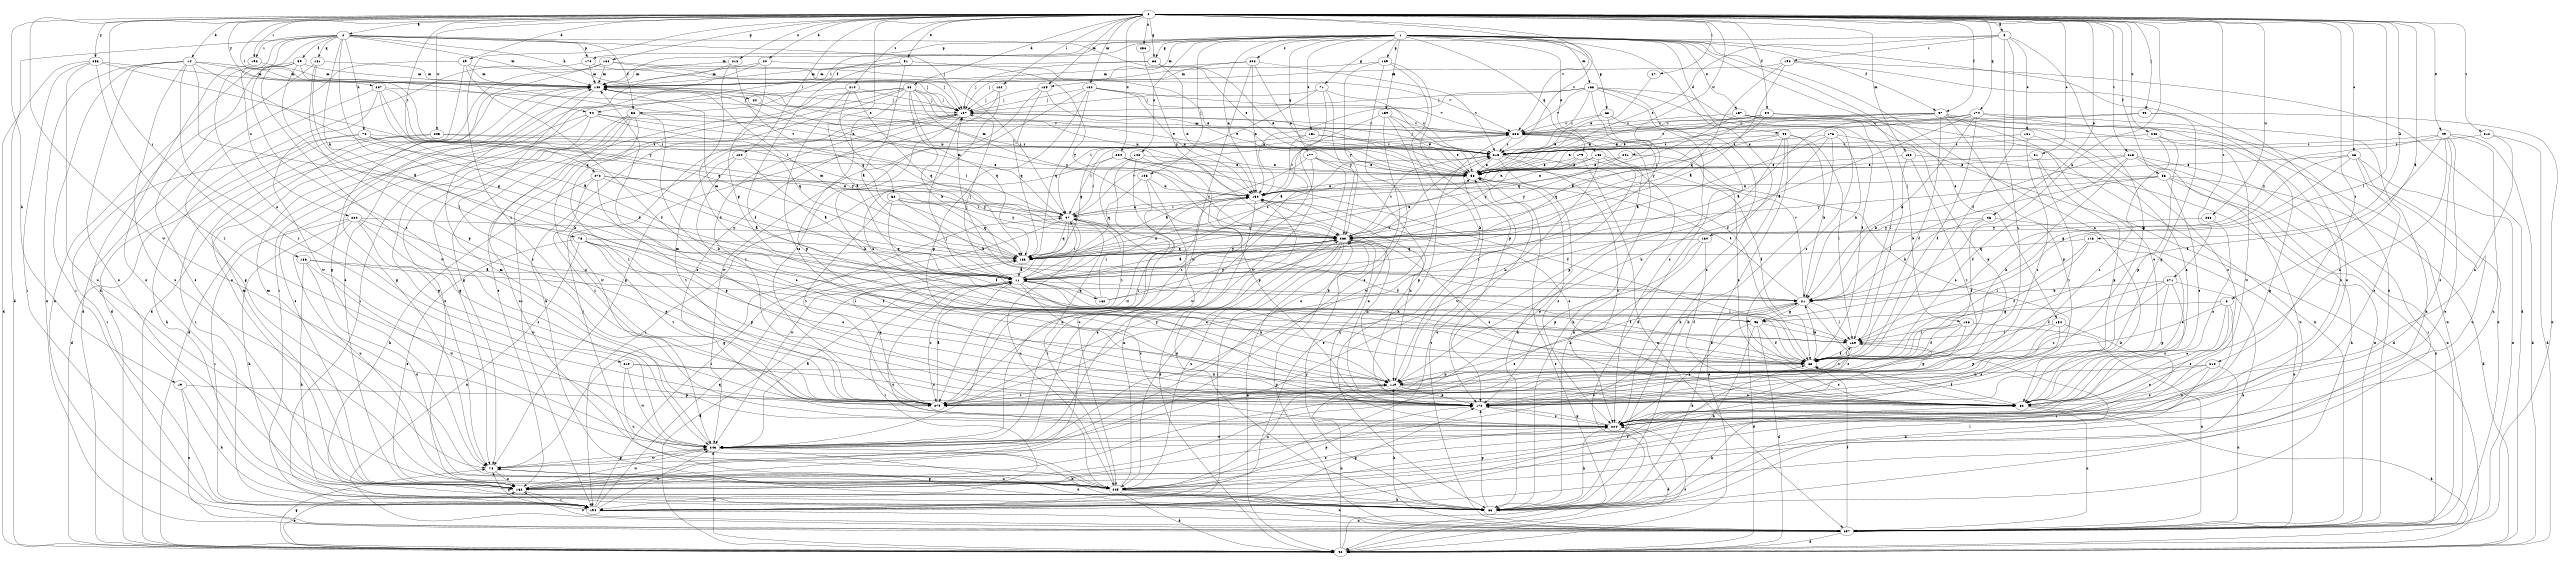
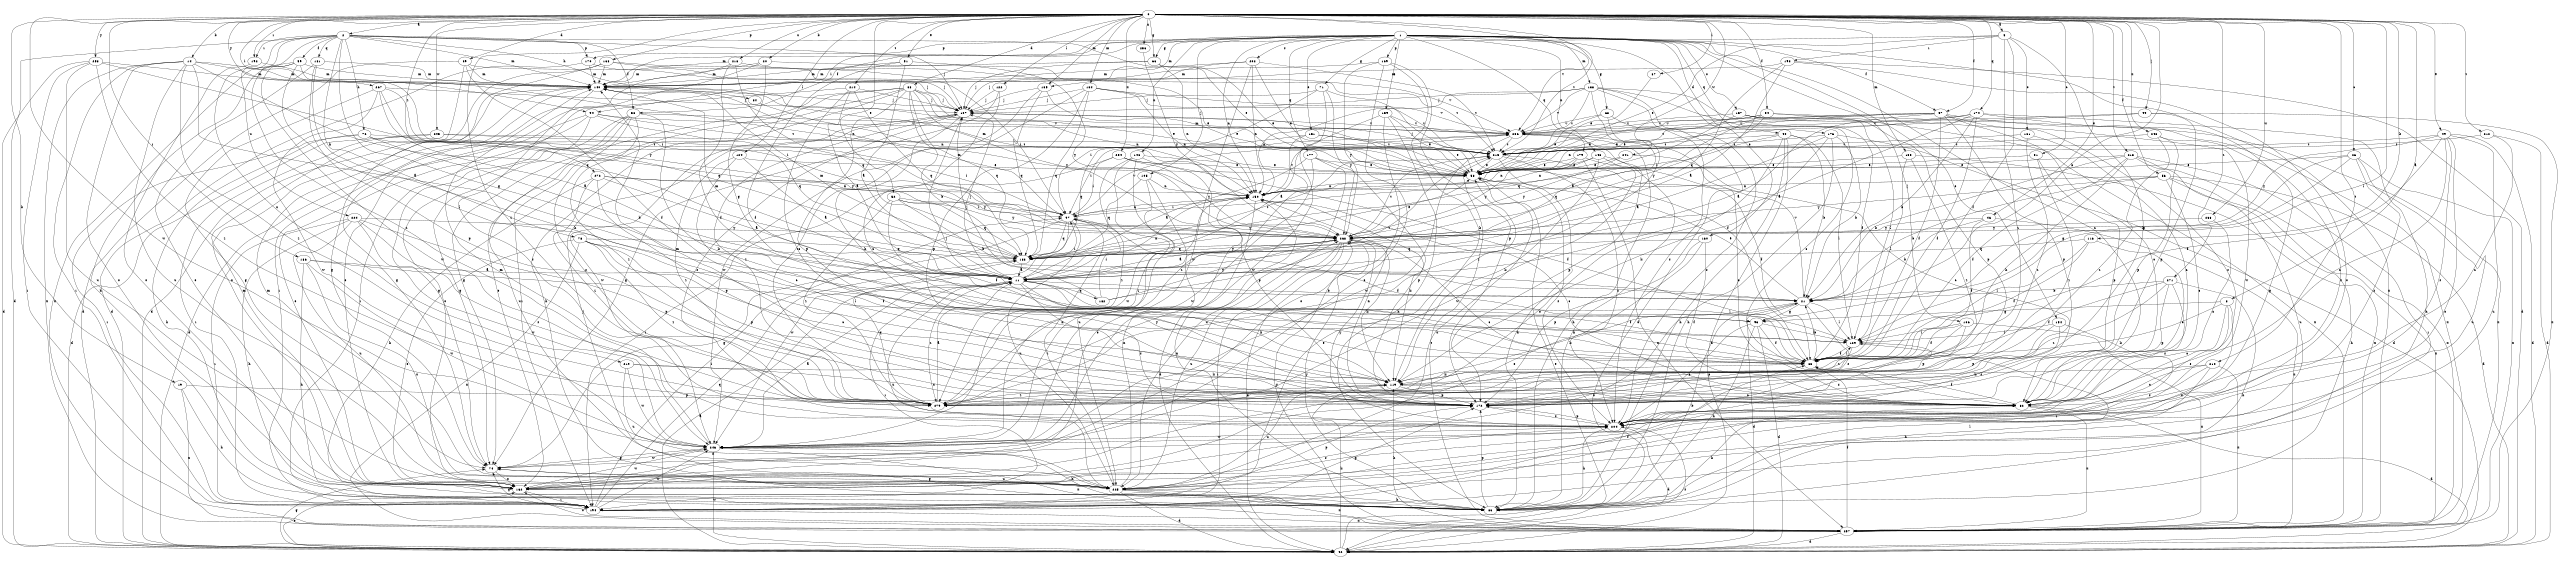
edge "1" -> "176": added, label "q"
edge "218" -> "215": added, label "t"
